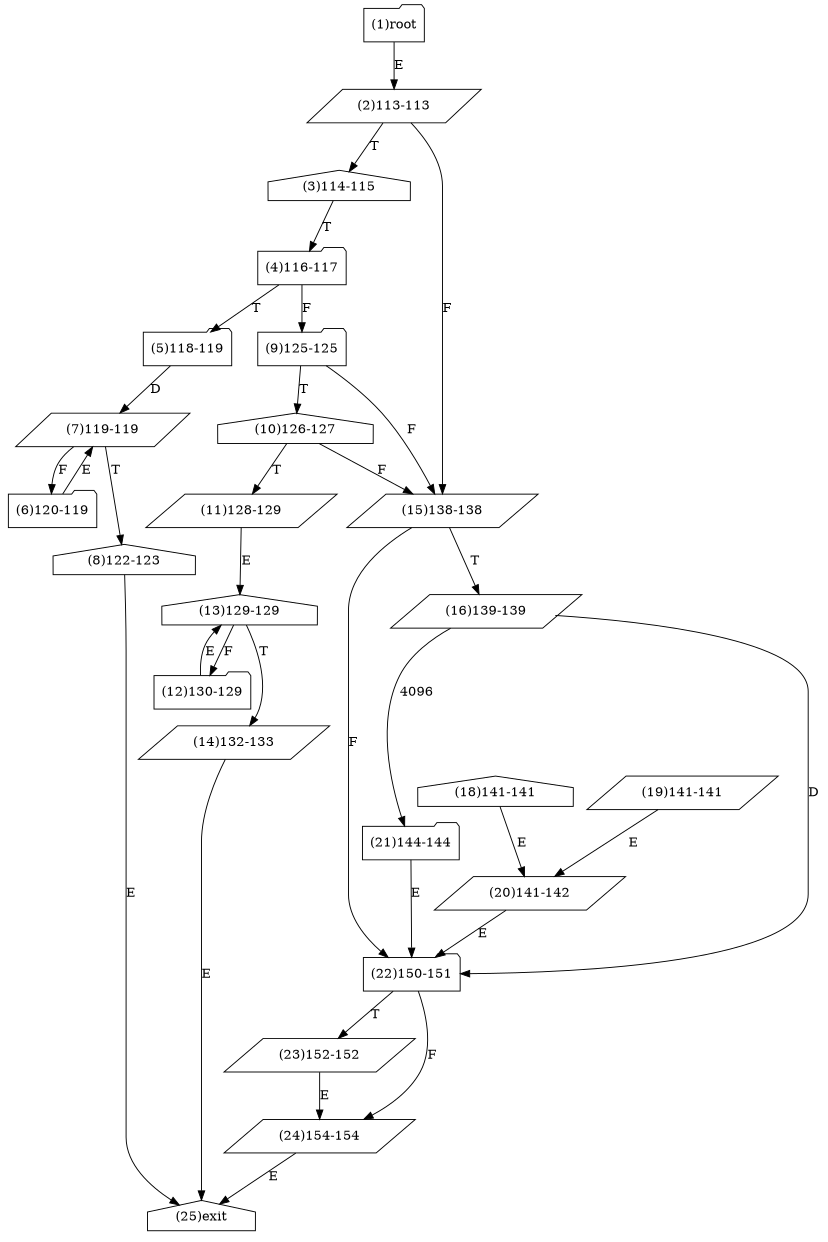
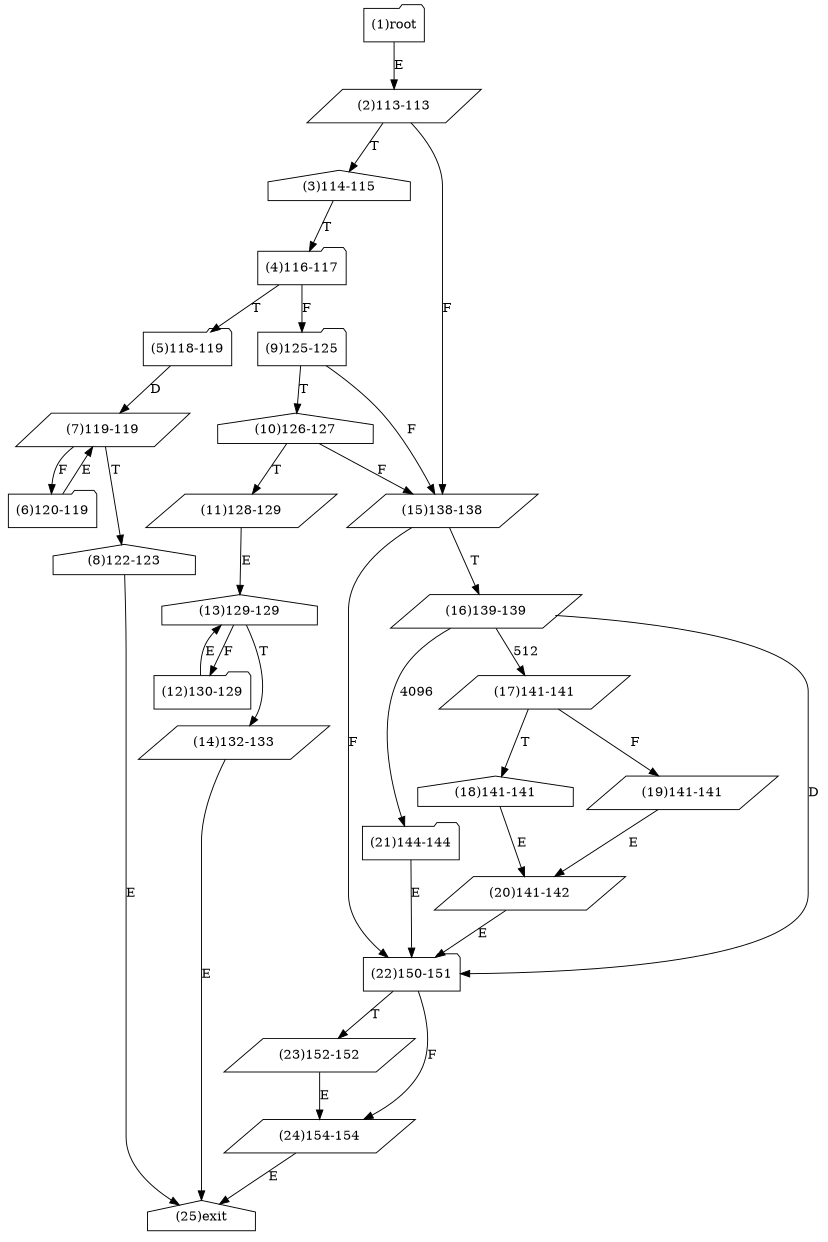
node "(17)141-141": added
